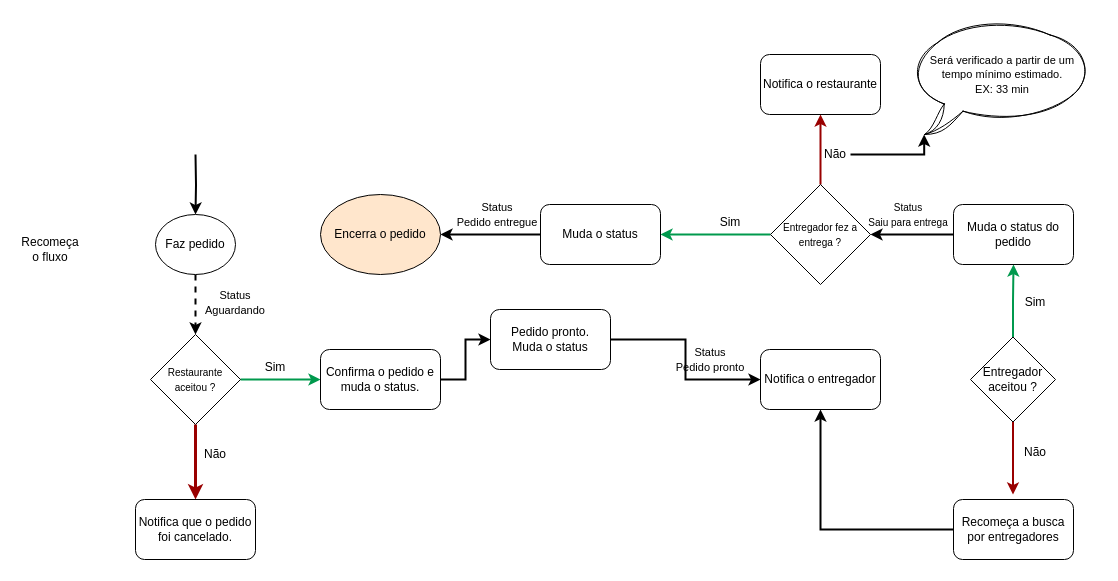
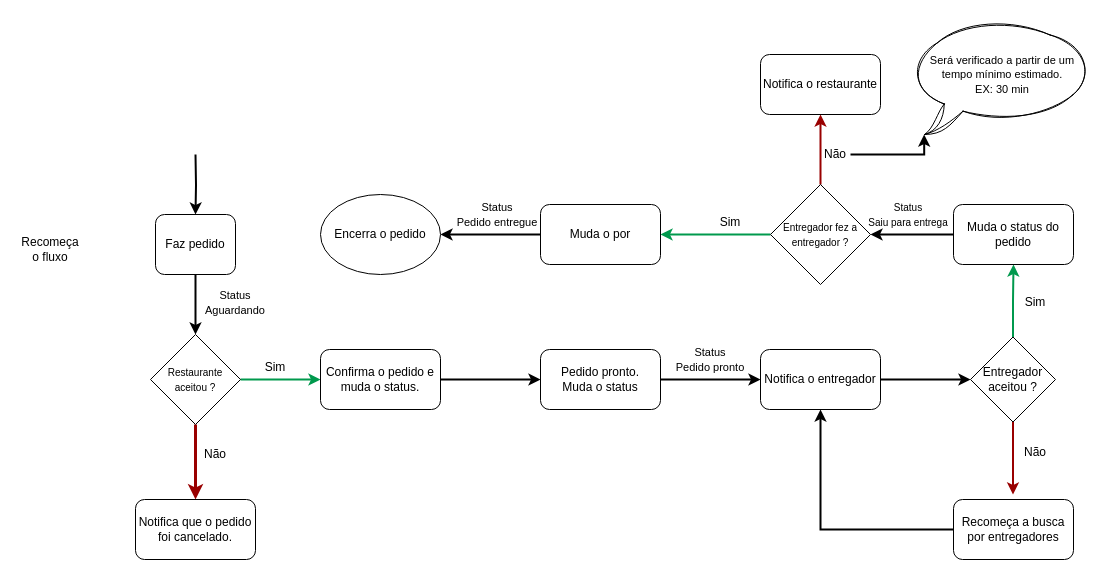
node "Será verificado a partir de um tempo mínimo estimado.EX: 33 min": label "Será verificado a partir de um tempo mínimo estimado.EX: 33 min" -> "Será verificado a partir de um tempo mínimo estimado.EX: 30 min"
node "Encerra o pedido": fillcolor #ffe6cc -> #ffffff
node "Muda o status": label "Muda o status" -> "Muda o por"
node "Entregador fez a entrega ?": label "Entregador fez a entrega ?" -> "Entregador fez a entregador ?"
node "Faz pedido": shape ellipse -> rounded rectangle
edge "Faz pedido" -> "Restaurante aceitou ?": style dashed -> solid
node "Pedido pronto. Muda o status": moved (551, 340) -> (601, 380)
edge "Notifica o entregador" -> "Entregador aceitou ?": added
